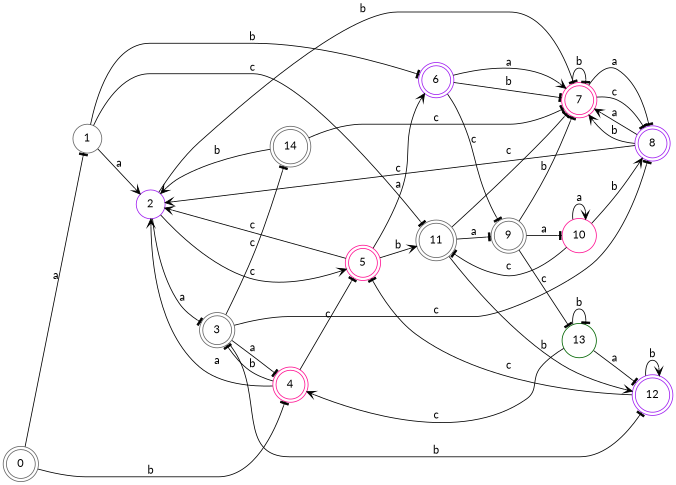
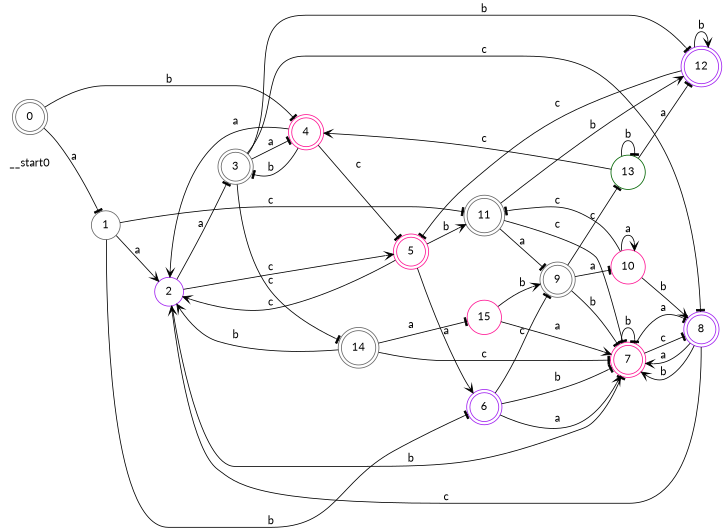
node "__start0": added
node "15": added
